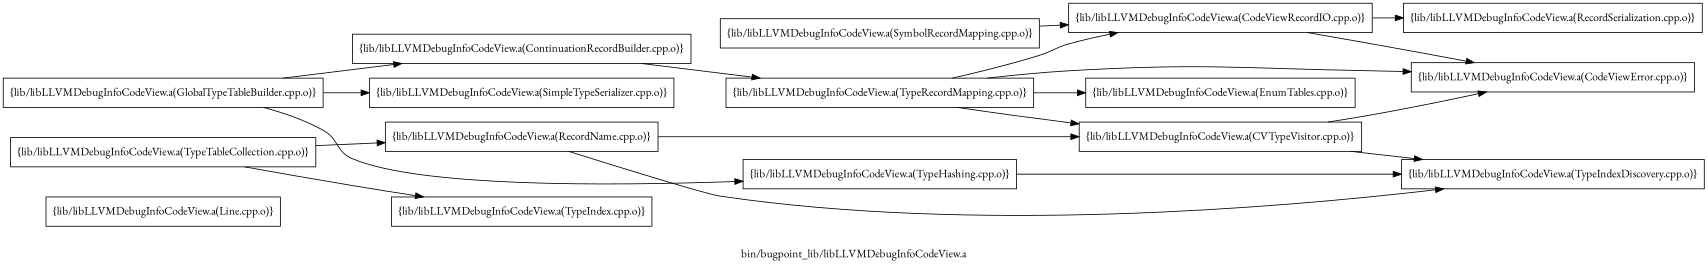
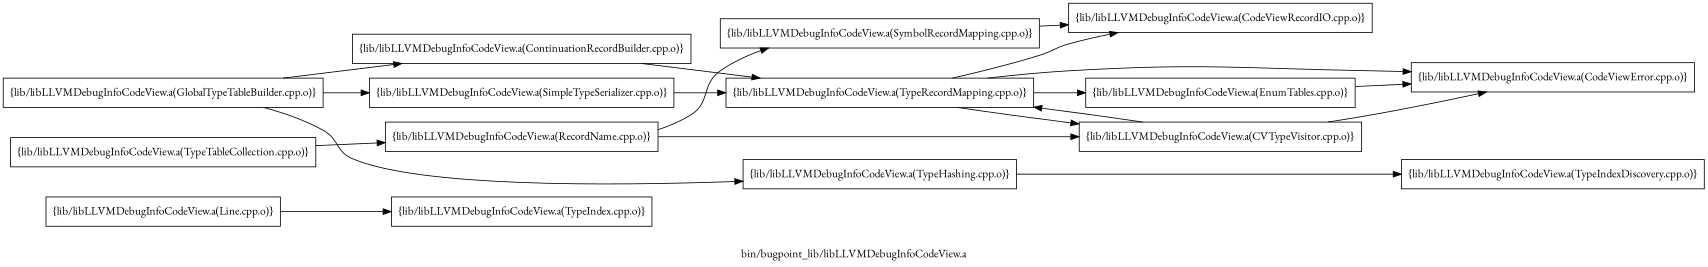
node "{lib/libLLVMDebugInfoCodeView.a(RecordSerialization.cpp.o)}": removed
edge "{lib/libLLVMDebugInfoCodeView.a(CodeViewRecordIO.cpp.o)}" -> "{lib/libLLVMDebugInfoCodeView.a(CodeViewError.cpp.o)}": now "{lib/libLLVMDebugInfoCodeView.a(EnumTables.cpp.o)}" -> "{lib/libLLVMDebugInfoCodeView.a(CodeViewError.cpp.o)}"
edge "{lib/libLLVMDebugInfoCodeView.a(SimpleTypeSerializer.cpp.o)}" -> "{lib/libLLVMDebugInfoCodeView.a(TypeRecordMapping.cpp.o)}": added
edge "{lib/libLLVMDebugInfoCodeView.a(CVTypeVisitor.cpp.o)}" -> "{lib/libLLVMDebugInfoCodeView.a(TypeIndexDiscovery.cpp.o)}": now "{lib/libLLVMDebugInfoCodeView.a(CVTypeVisitor.cpp.o)}" -> "{lib/libLLVMDebugInfoCodeView.a(TypeRecordMapping.cpp.o)}"
edge "{lib/libLLVMDebugInfoCodeView.a(TypeTableCollection.cpp.o)}" -> "{lib/libLLVMDebugInfoCodeView.a(TypeIndex.cpp.o)}": now "{lib/libLLVMDebugInfoCodeView.a(Line.cpp.o)}" -> "{lib/libLLVMDebugInfoCodeView.a(TypeIndex.cpp.o)}"
edge "{lib/libLLVMDebugInfoCodeView.a(RecordName.cpp.o)}" -> "{lib/libLLVMDebugInfoCodeView.a(TypeIndexDiscovery.cpp.o)}": now "{lib/libLLVMDebugInfoCodeView.a(RecordName.cpp.o)}" -> "{lib/libLLVMDebugInfoCodeView.a(SymbolRecordMapping.cpp.o)}"
